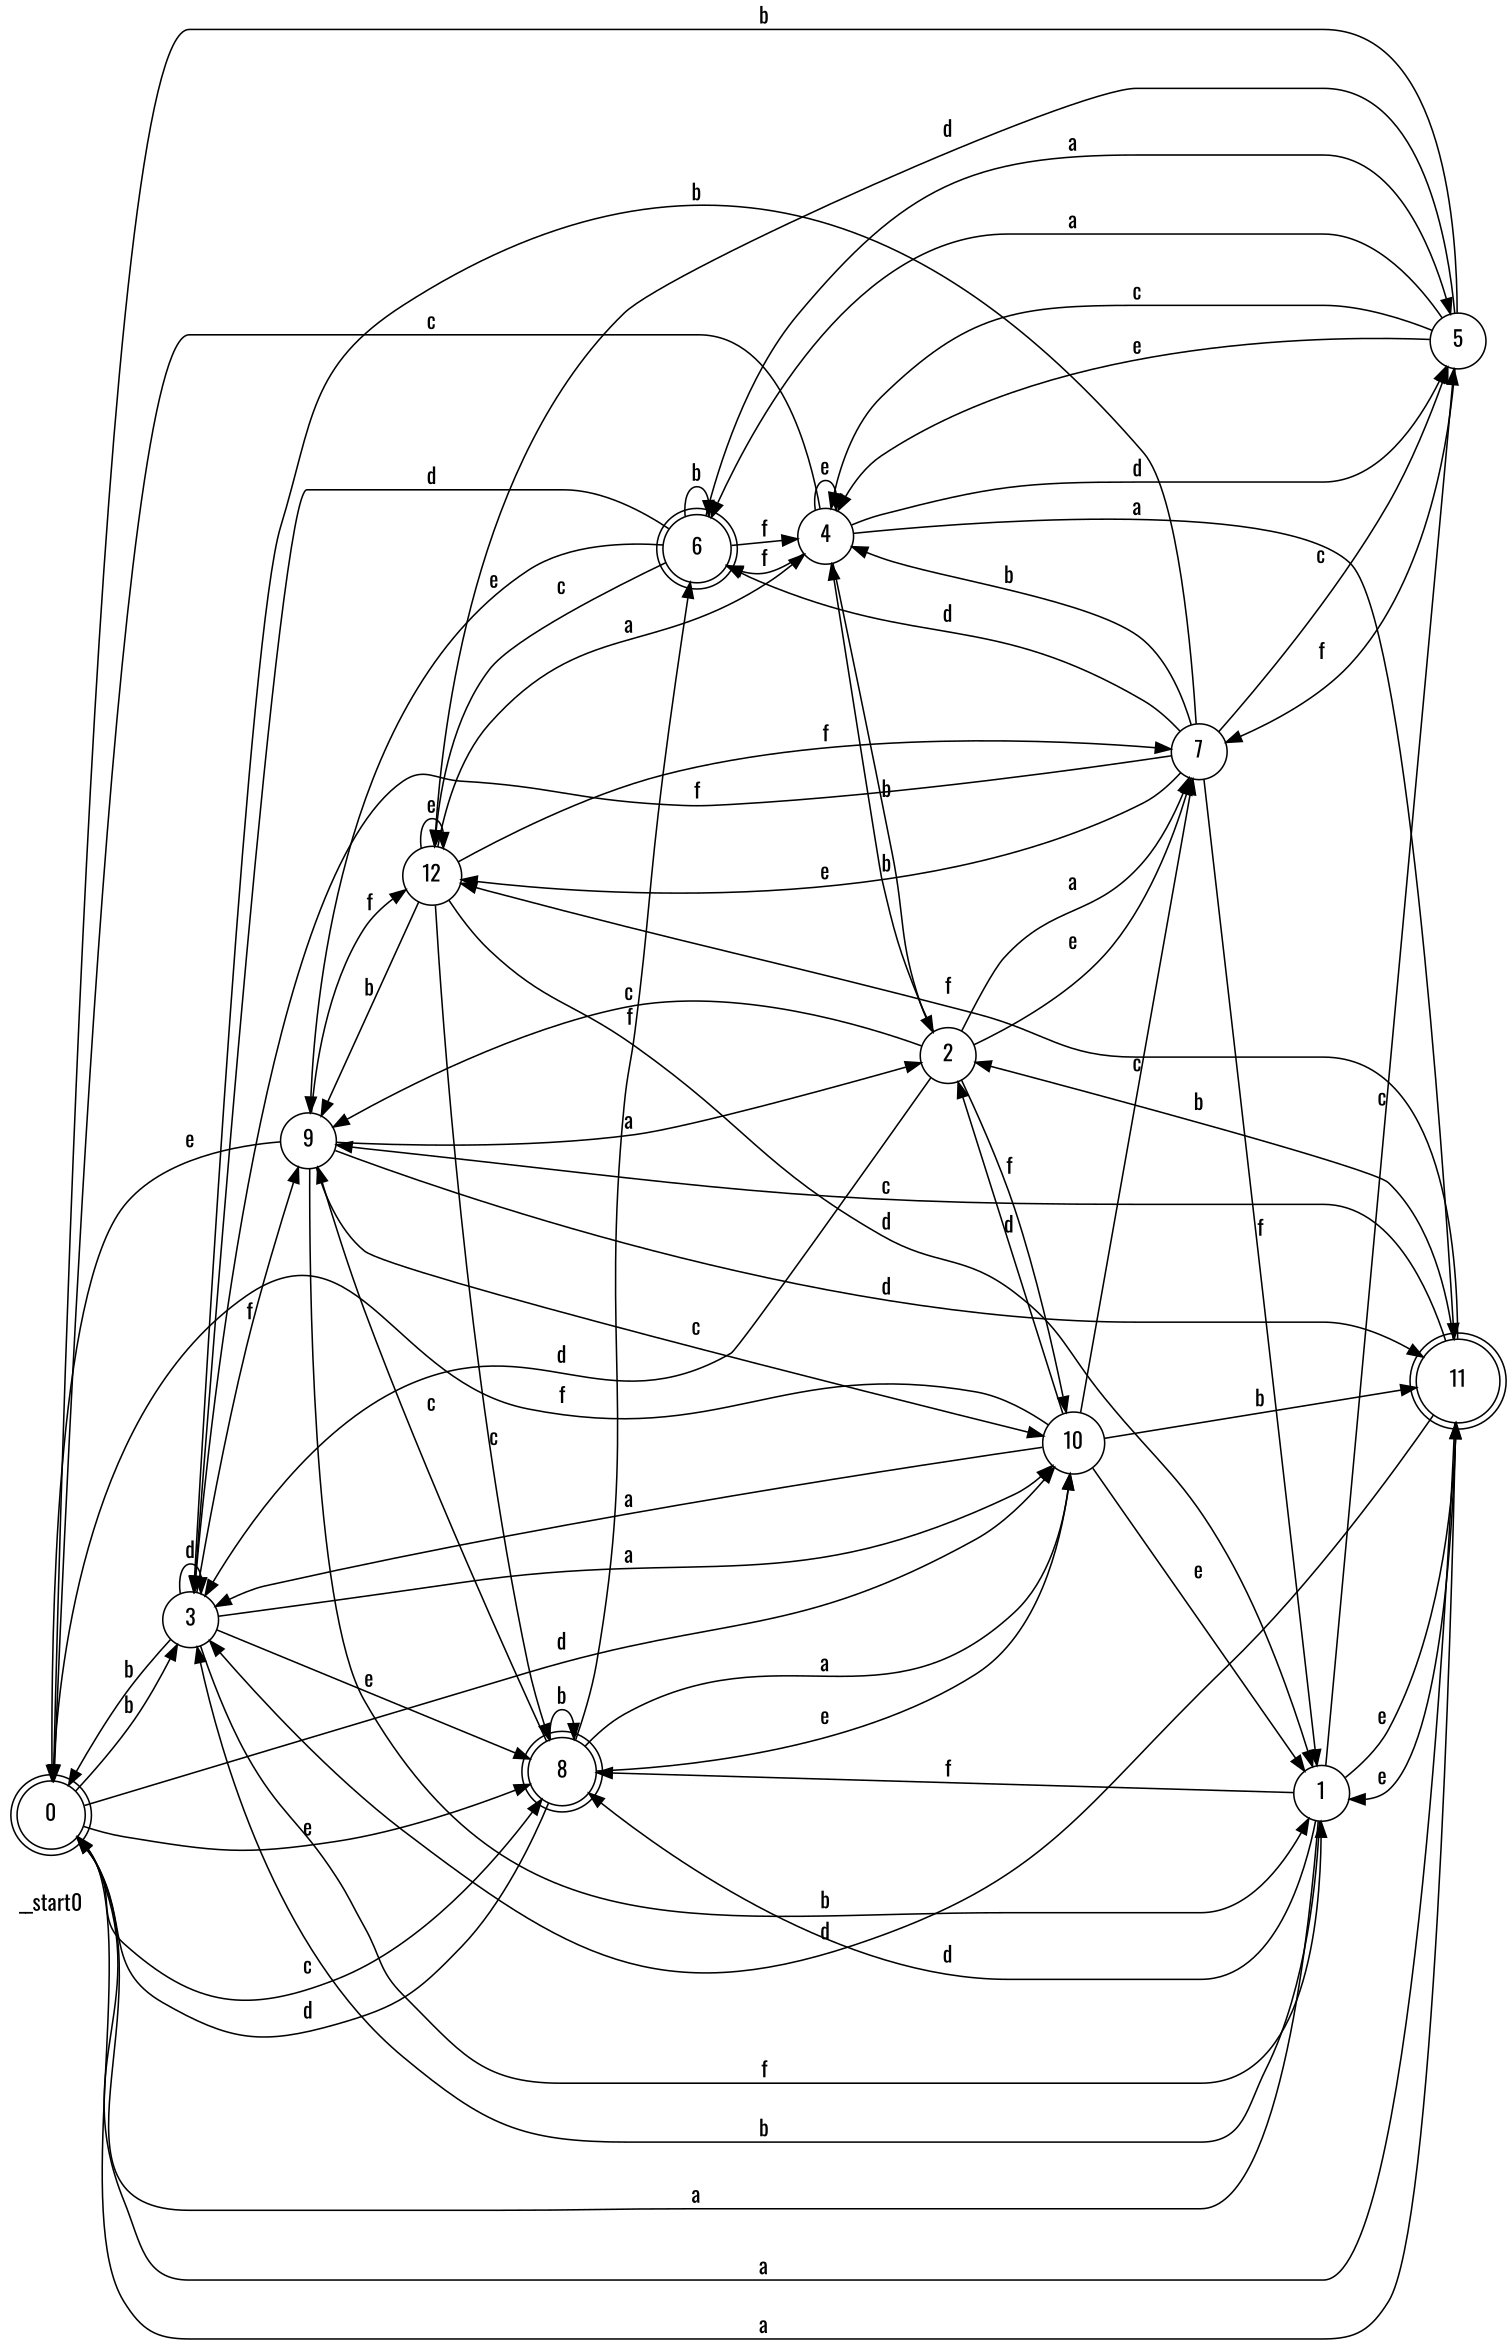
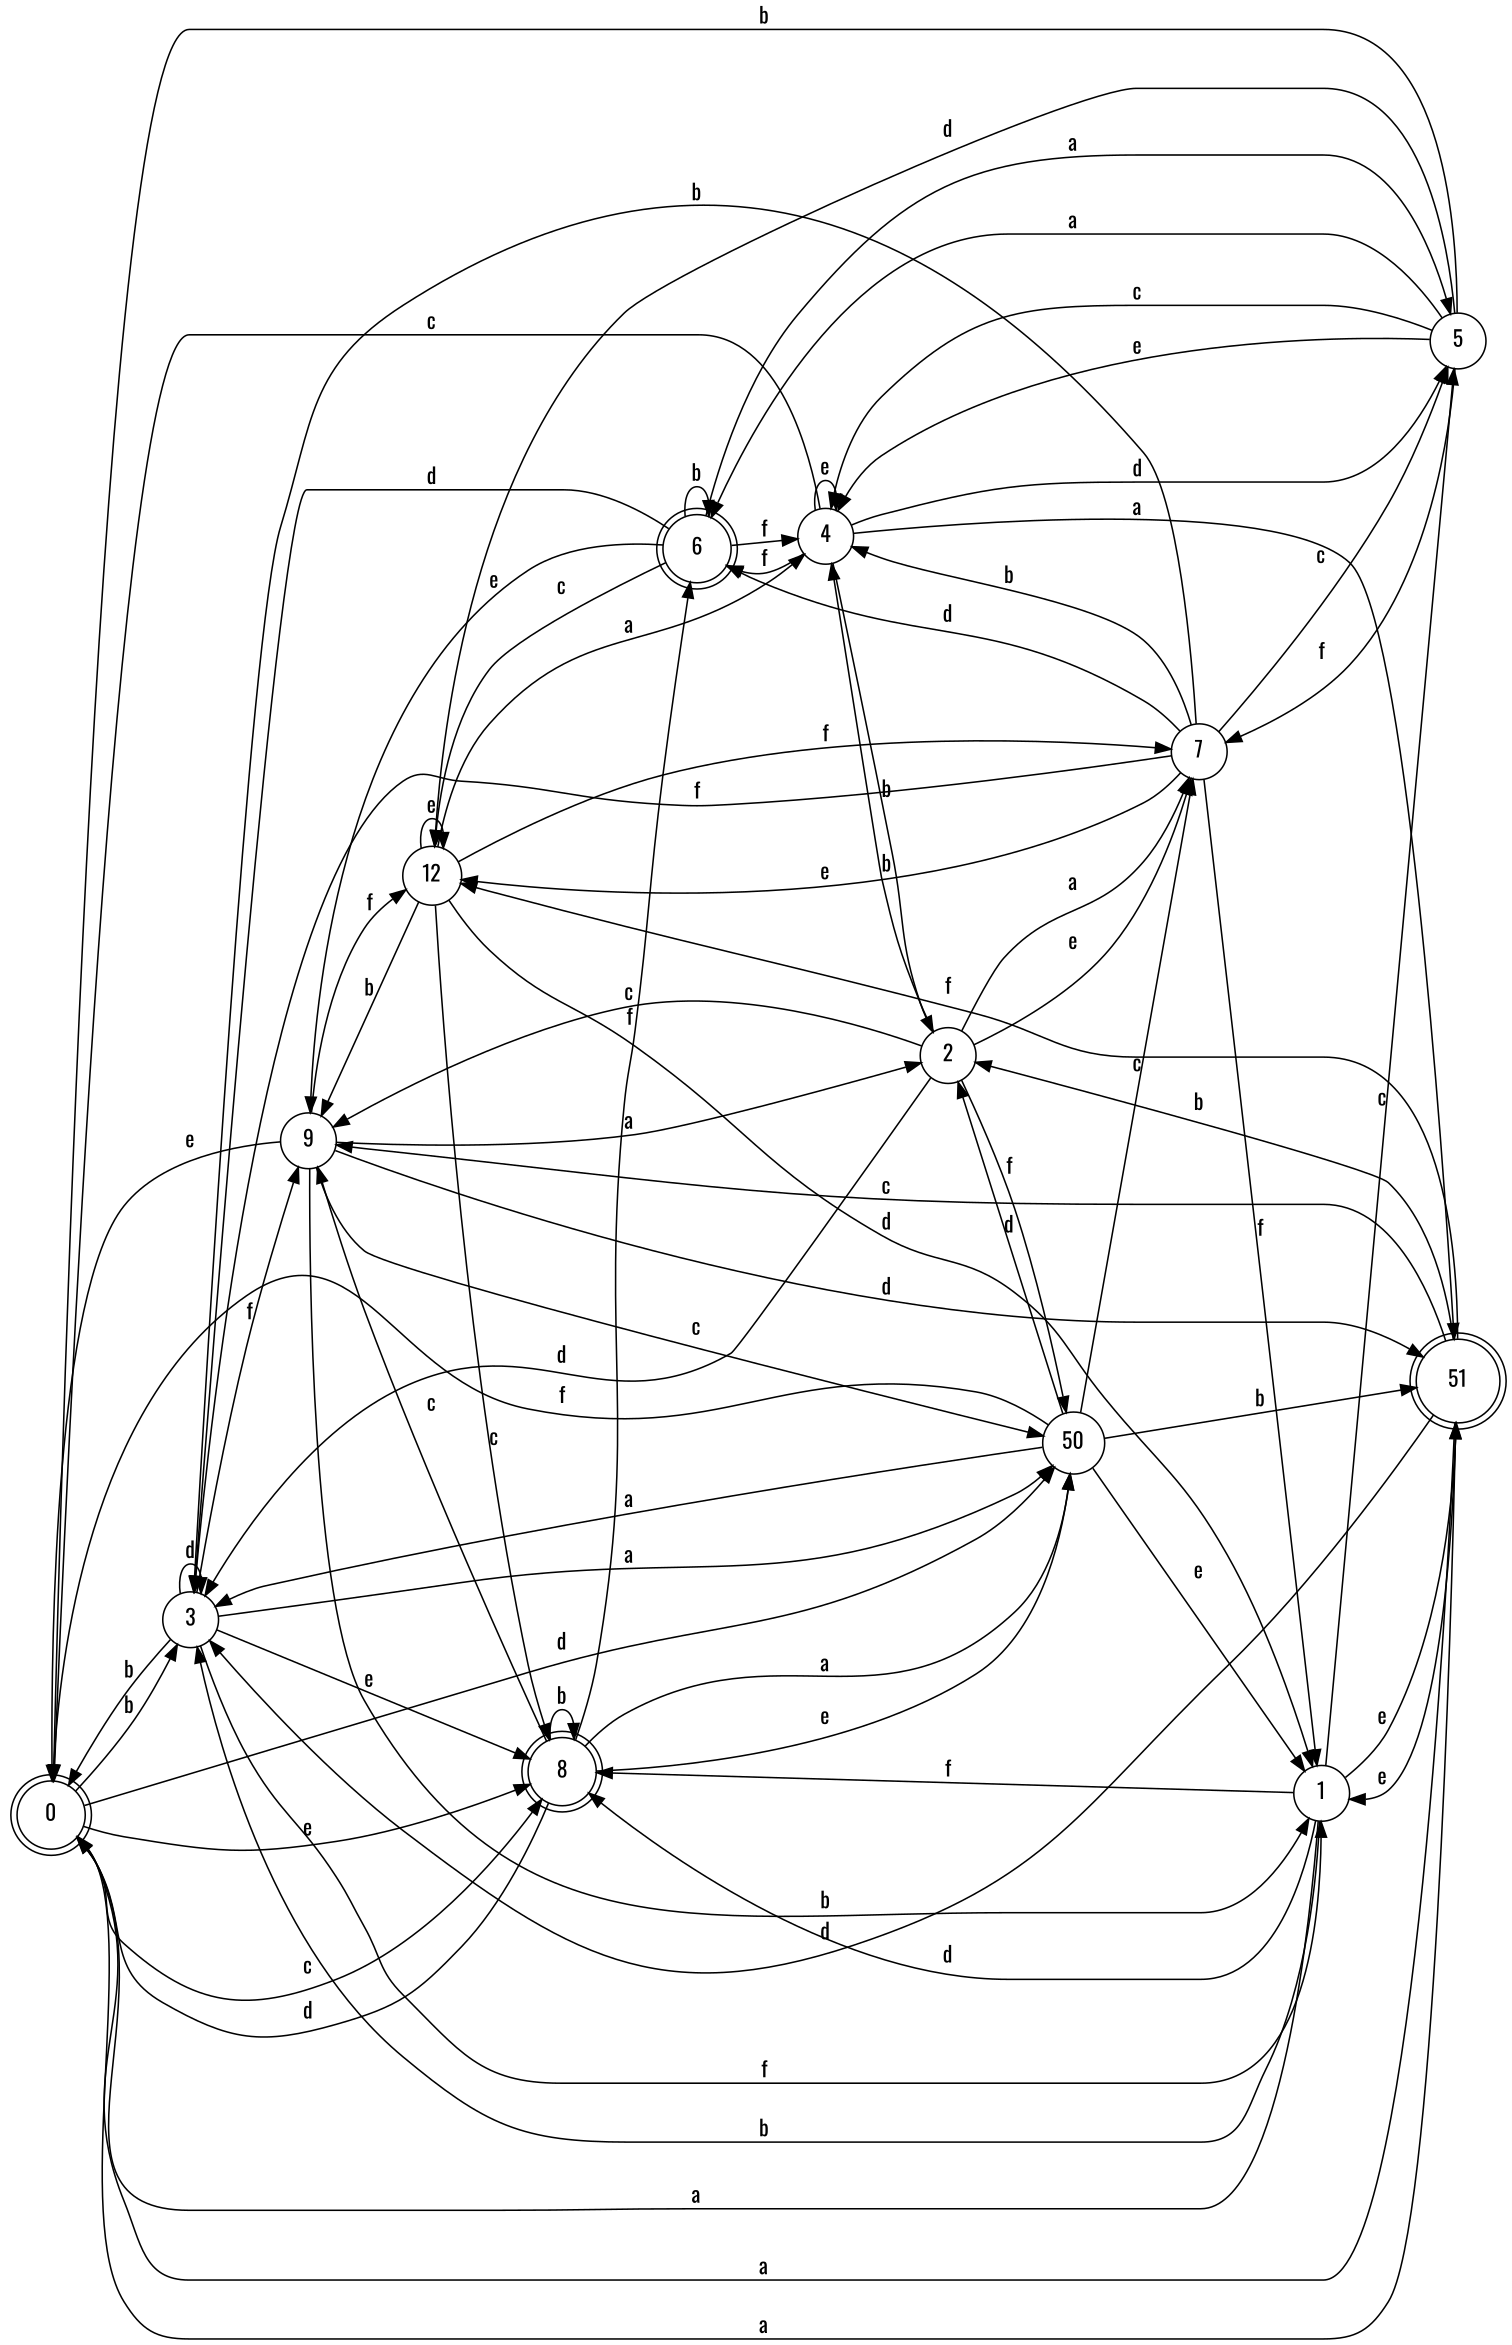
node "11": label "11" -> "51"
node "10": label "10" -> "50"
node "__start0": removed
